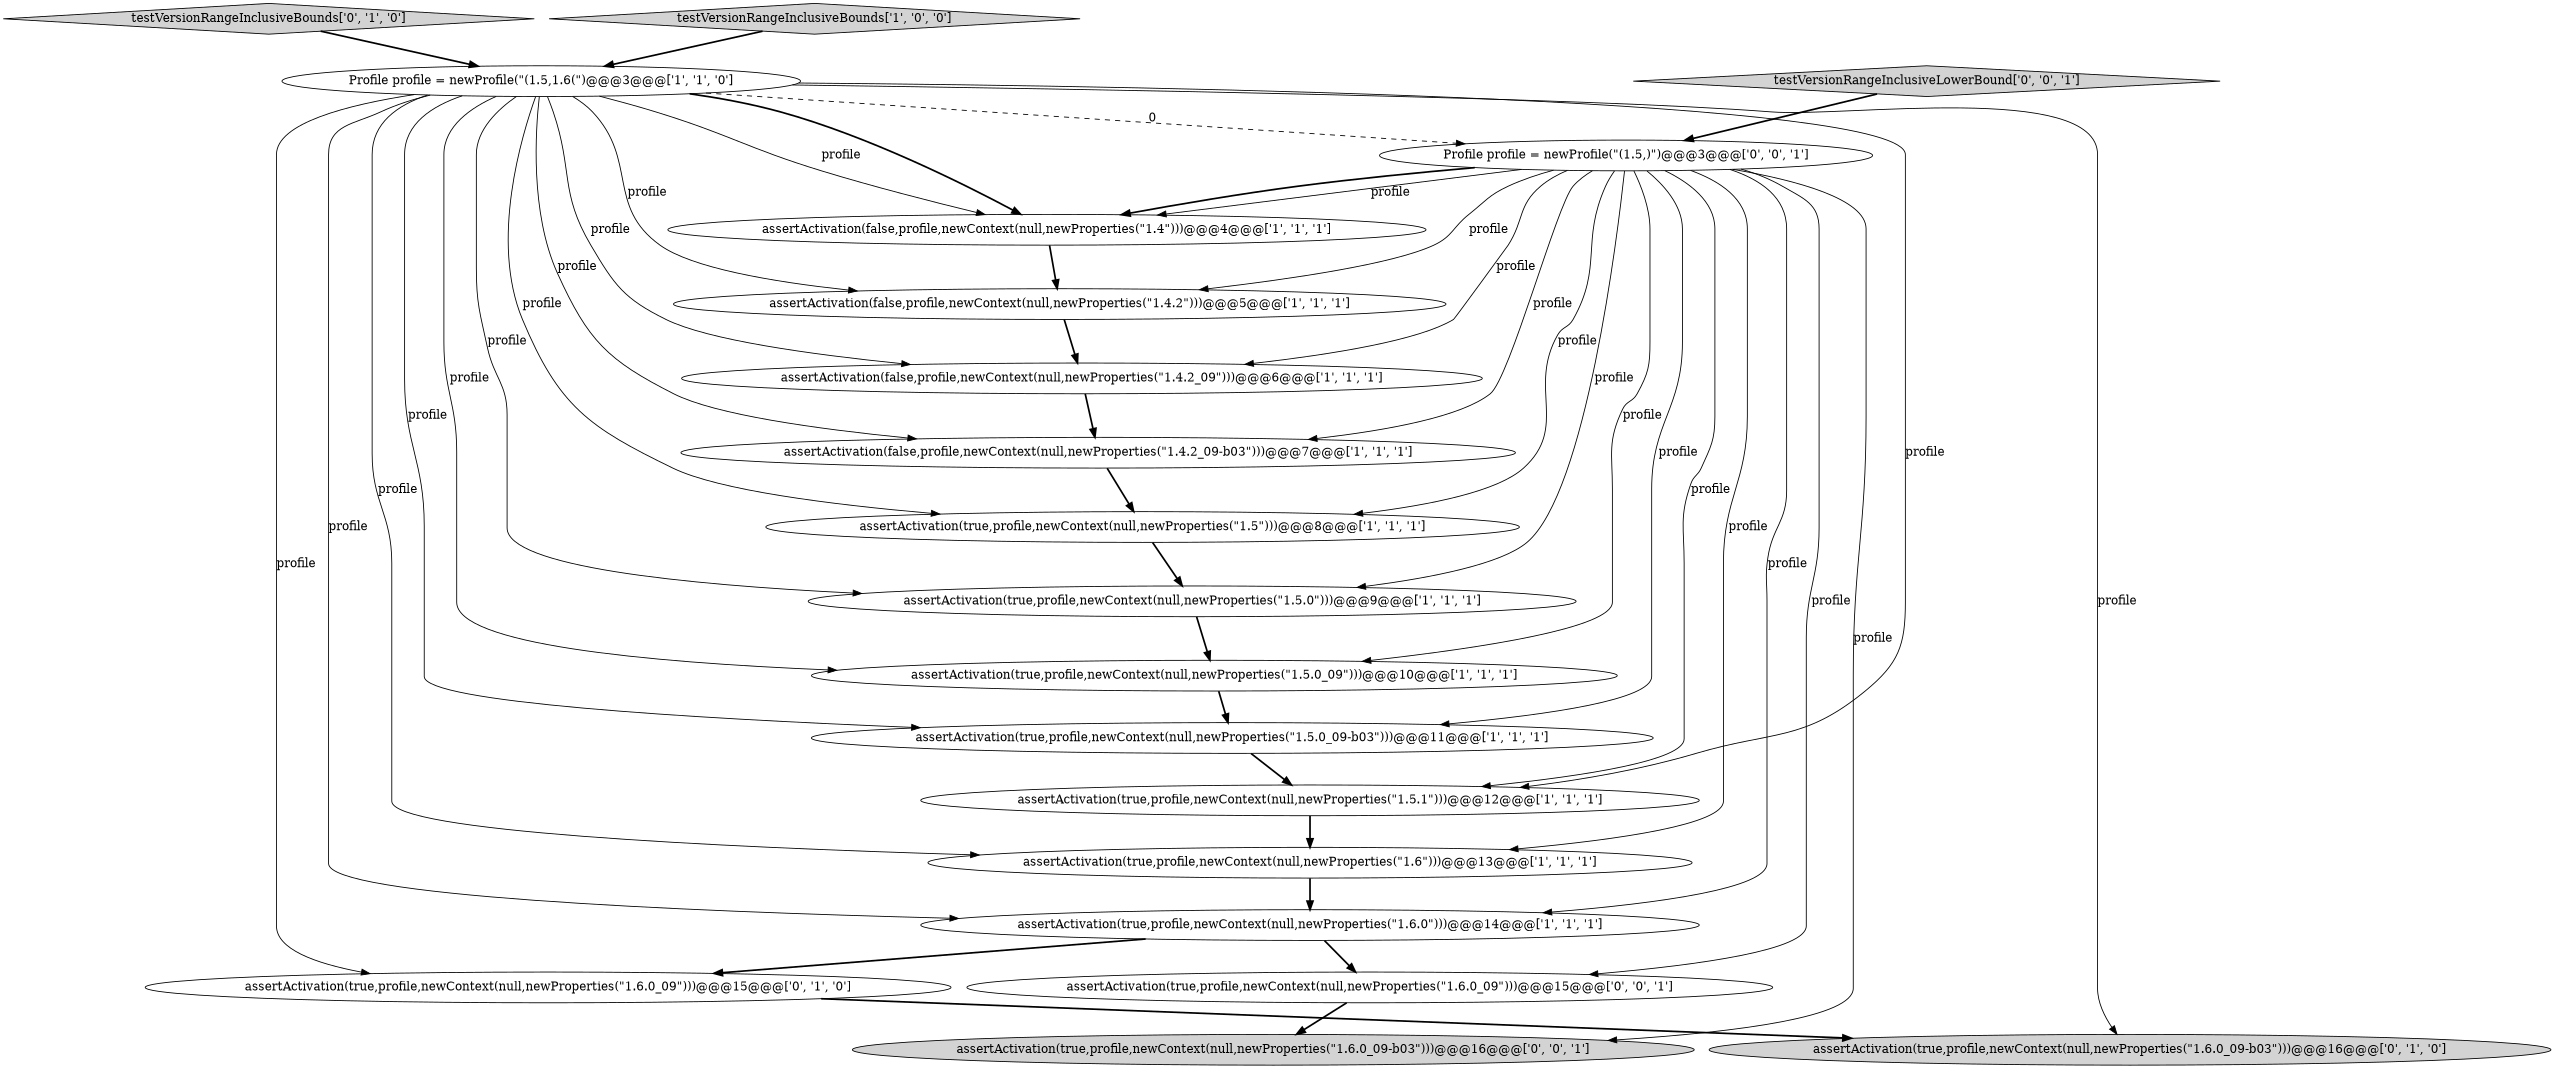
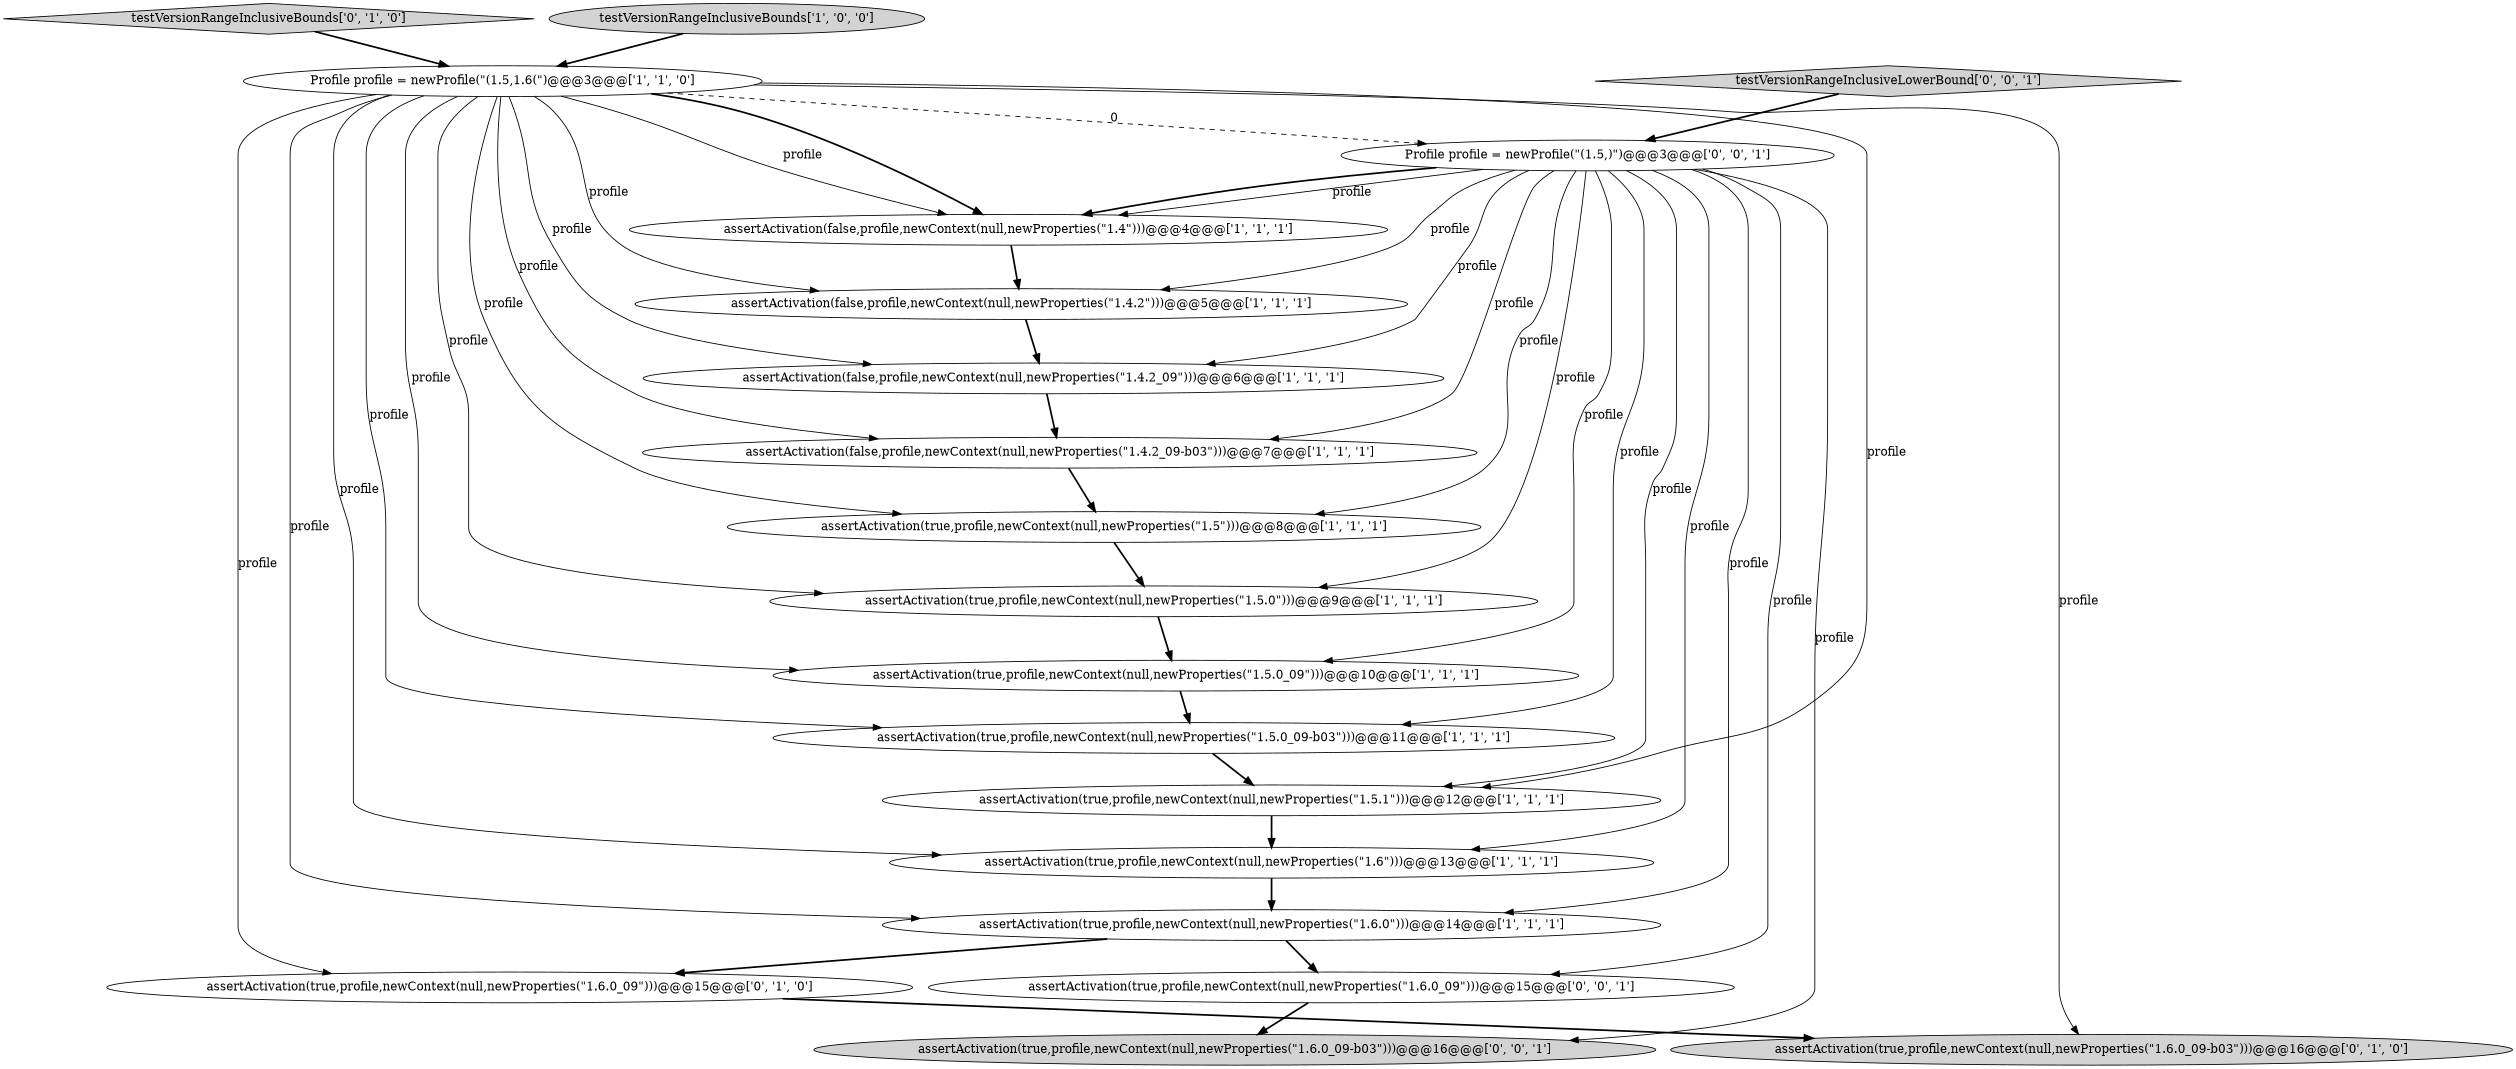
node "testVersionRangeInclusiveBounds['1', '0', '0']": shape diamond -> ellipse
